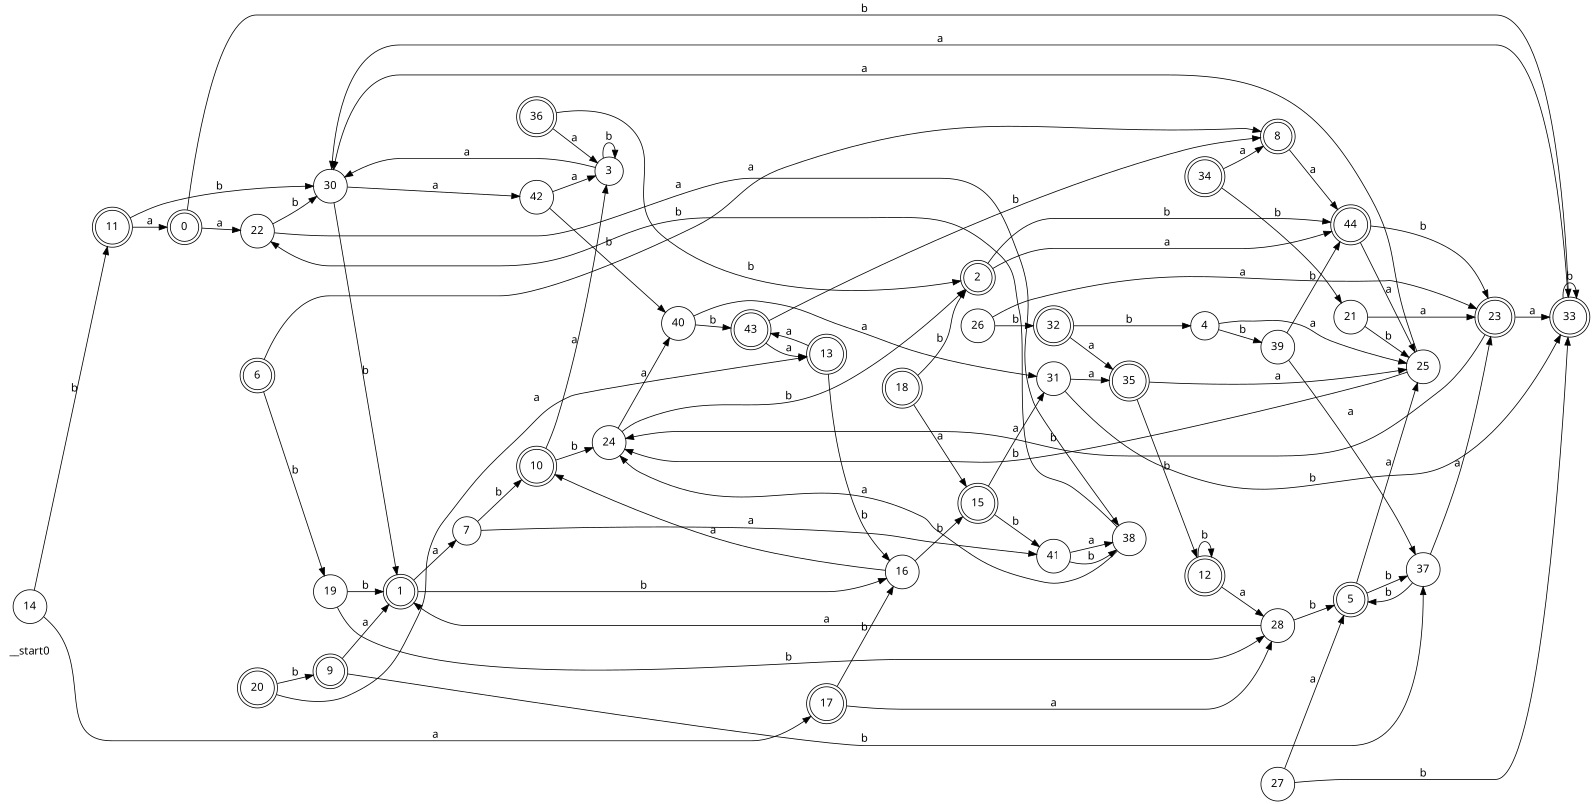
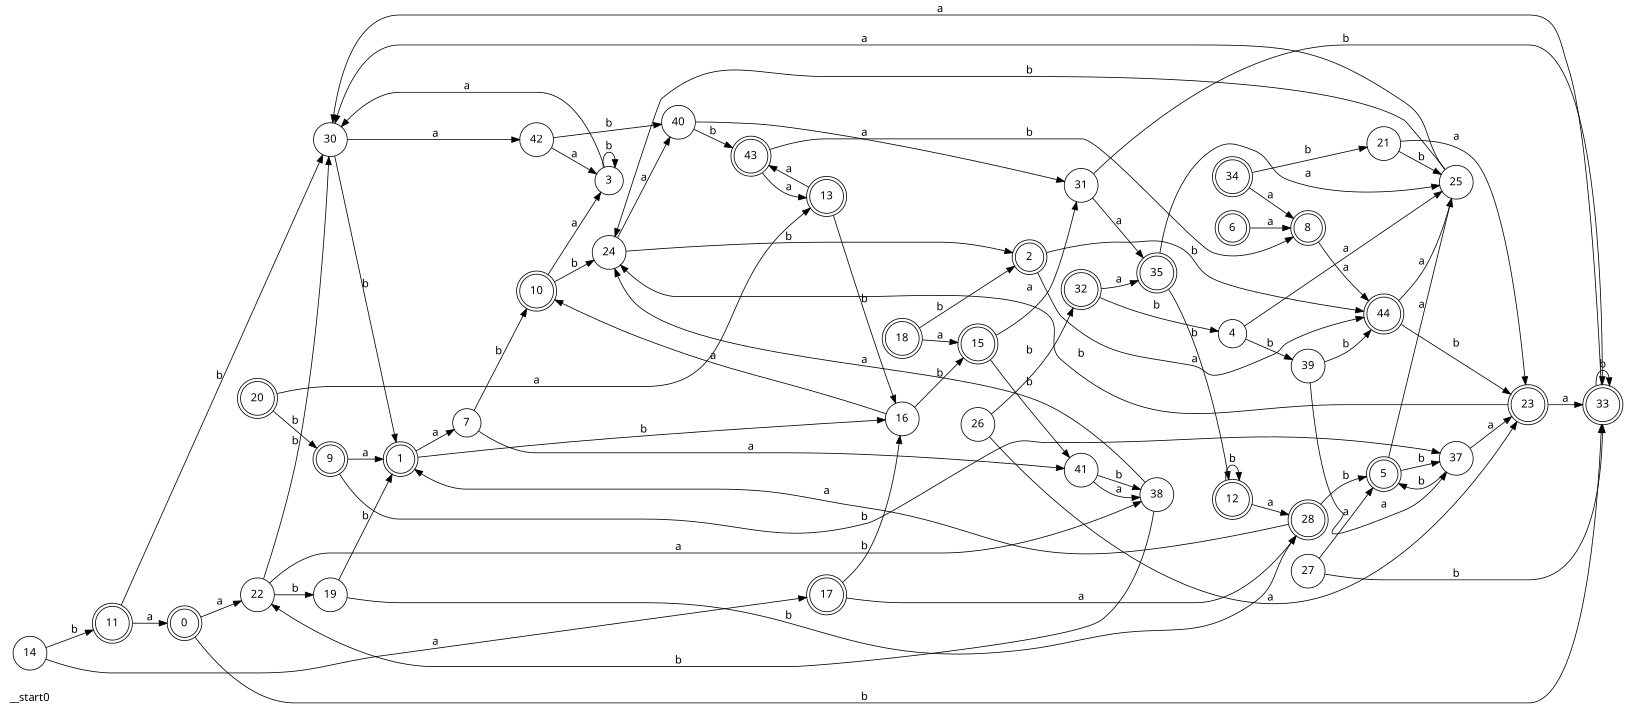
node "36": removed
edge "6" -> "19": now "22" -> "19"
node "28": shape circle -> doublecircle
